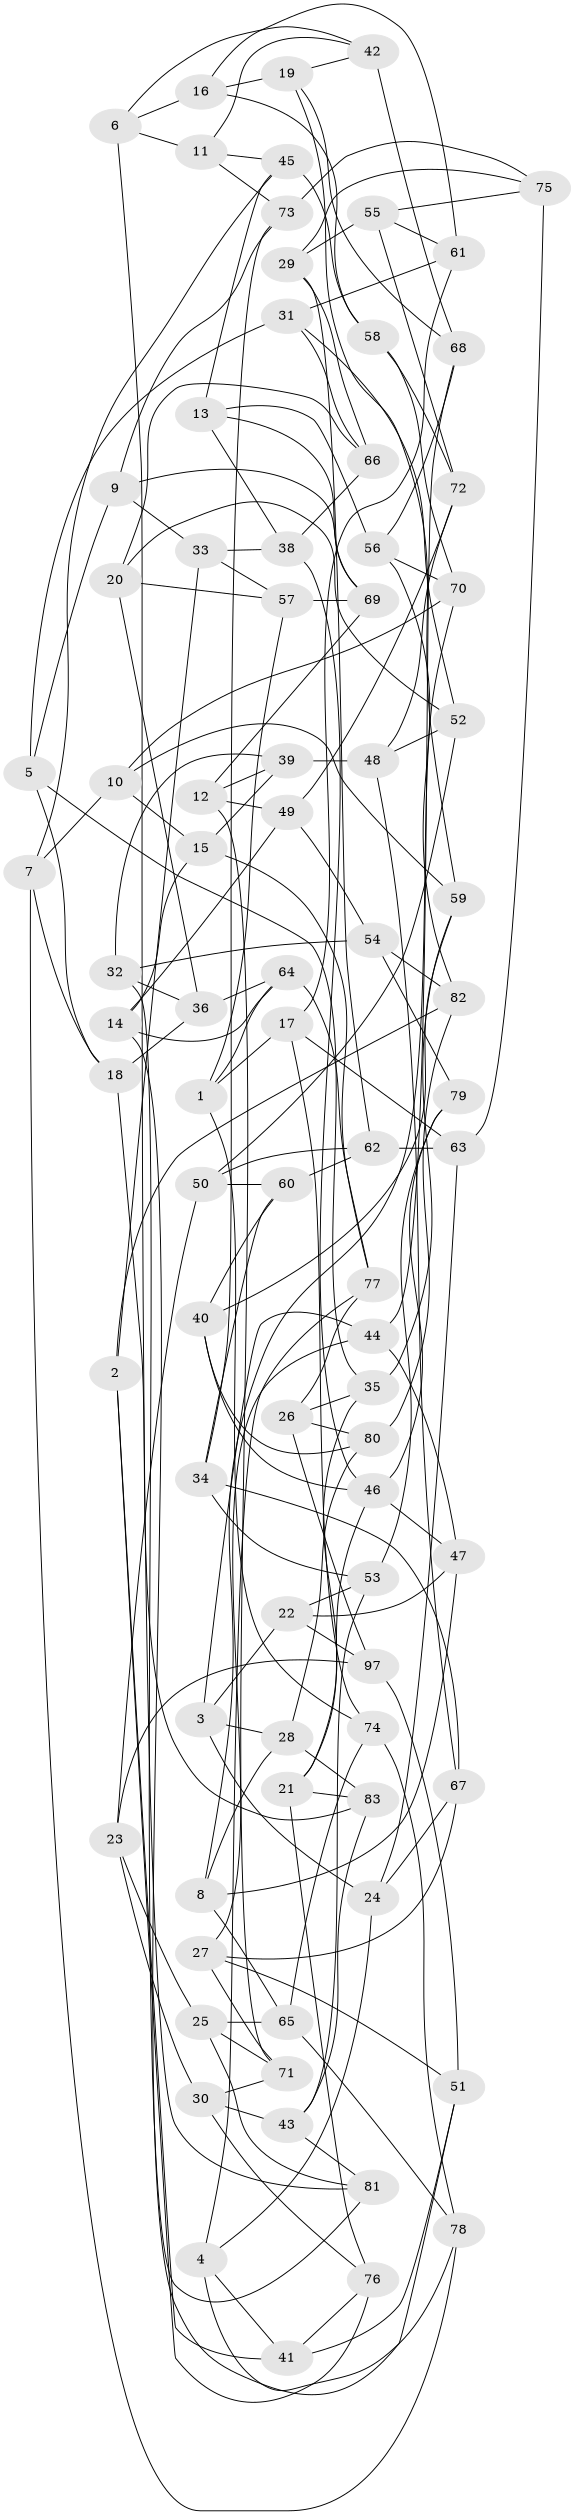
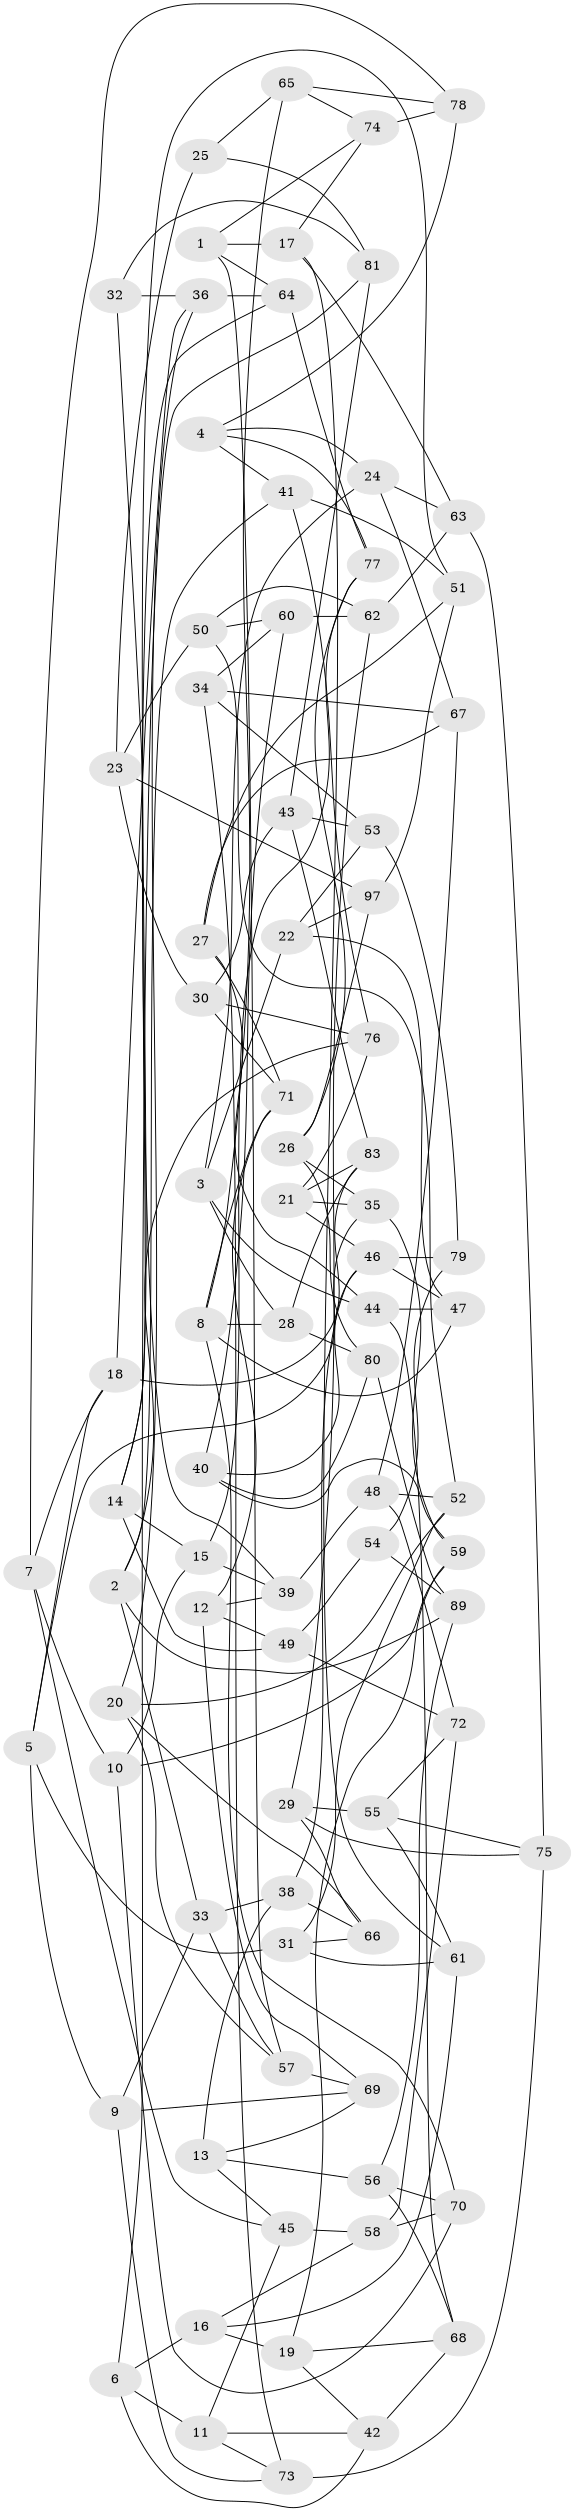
edge "54" -- "32": removed
node "82": label "82" -> "89"
edge "25" -- "71": now "8" -- "71"
